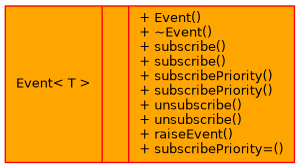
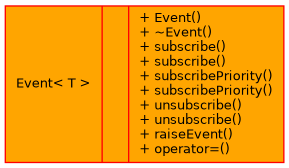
node "Event< T >": text "+ subscribePriority=()" -> "+ operator=()"
